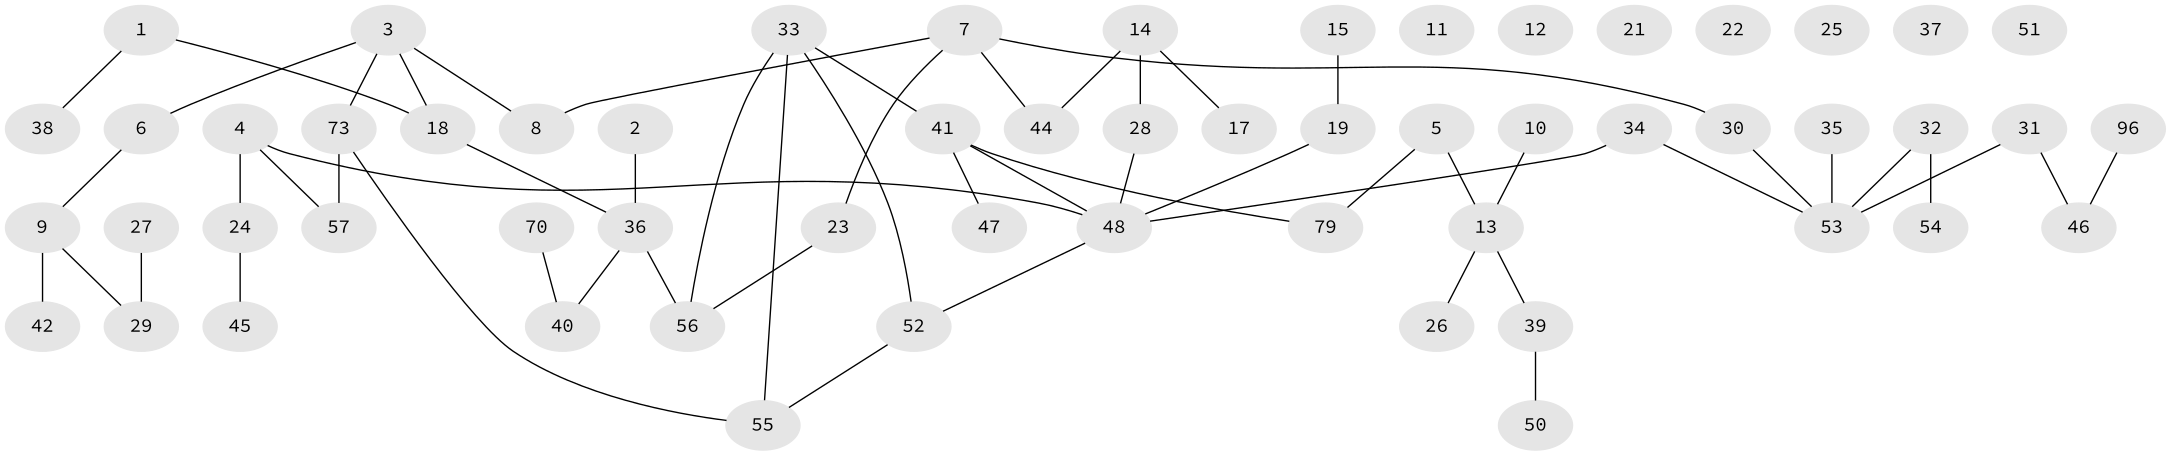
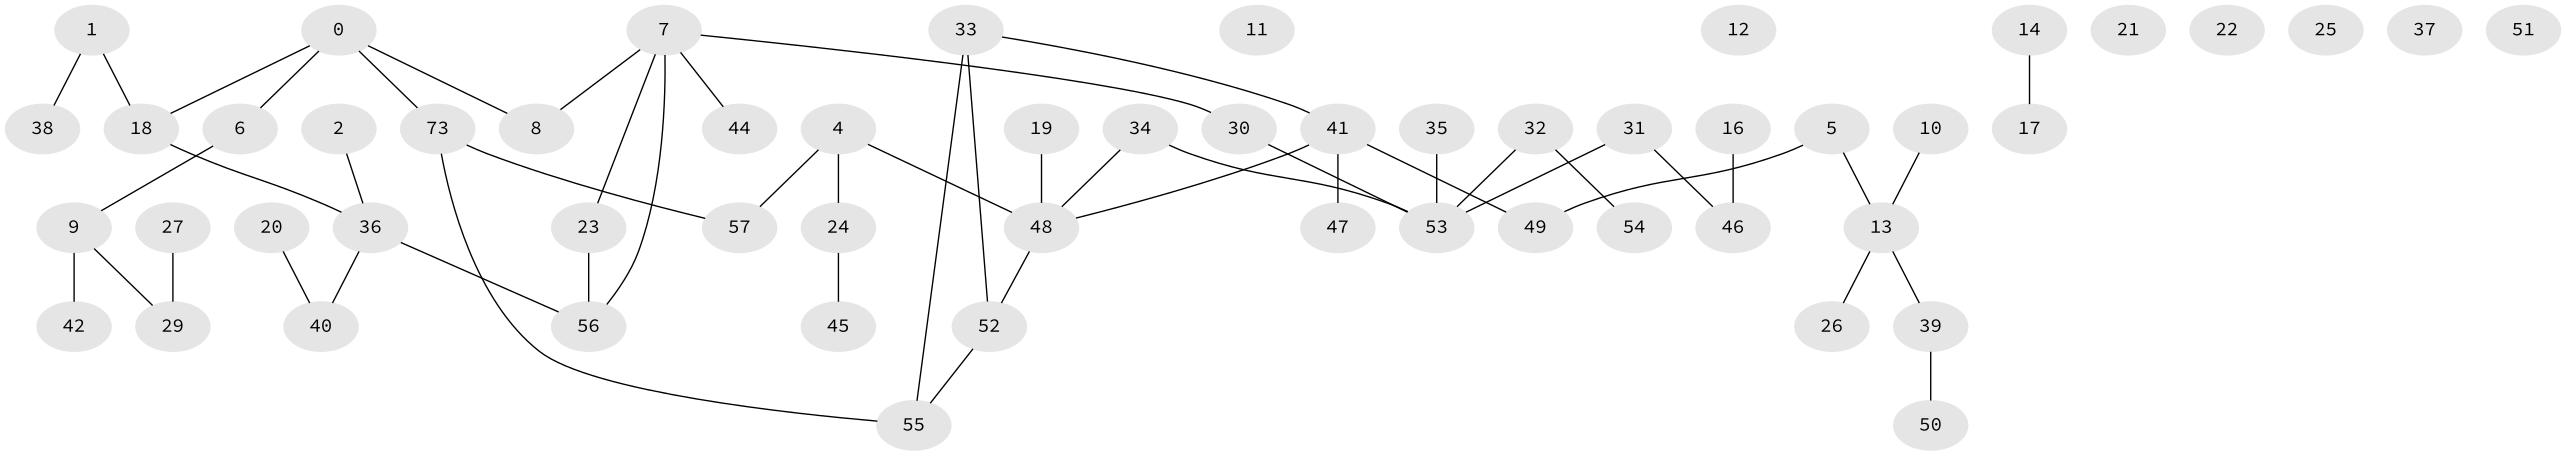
node "3": label "3" -> "0"
node "15": removed
edge "14" -- "44": removed
node "28": removed
node "96": label "96" -> "16"
edge "33" -- "56": now "7" -- "56"
node "70": label "70" -> "20"
node "79": label "79" -> "49"
